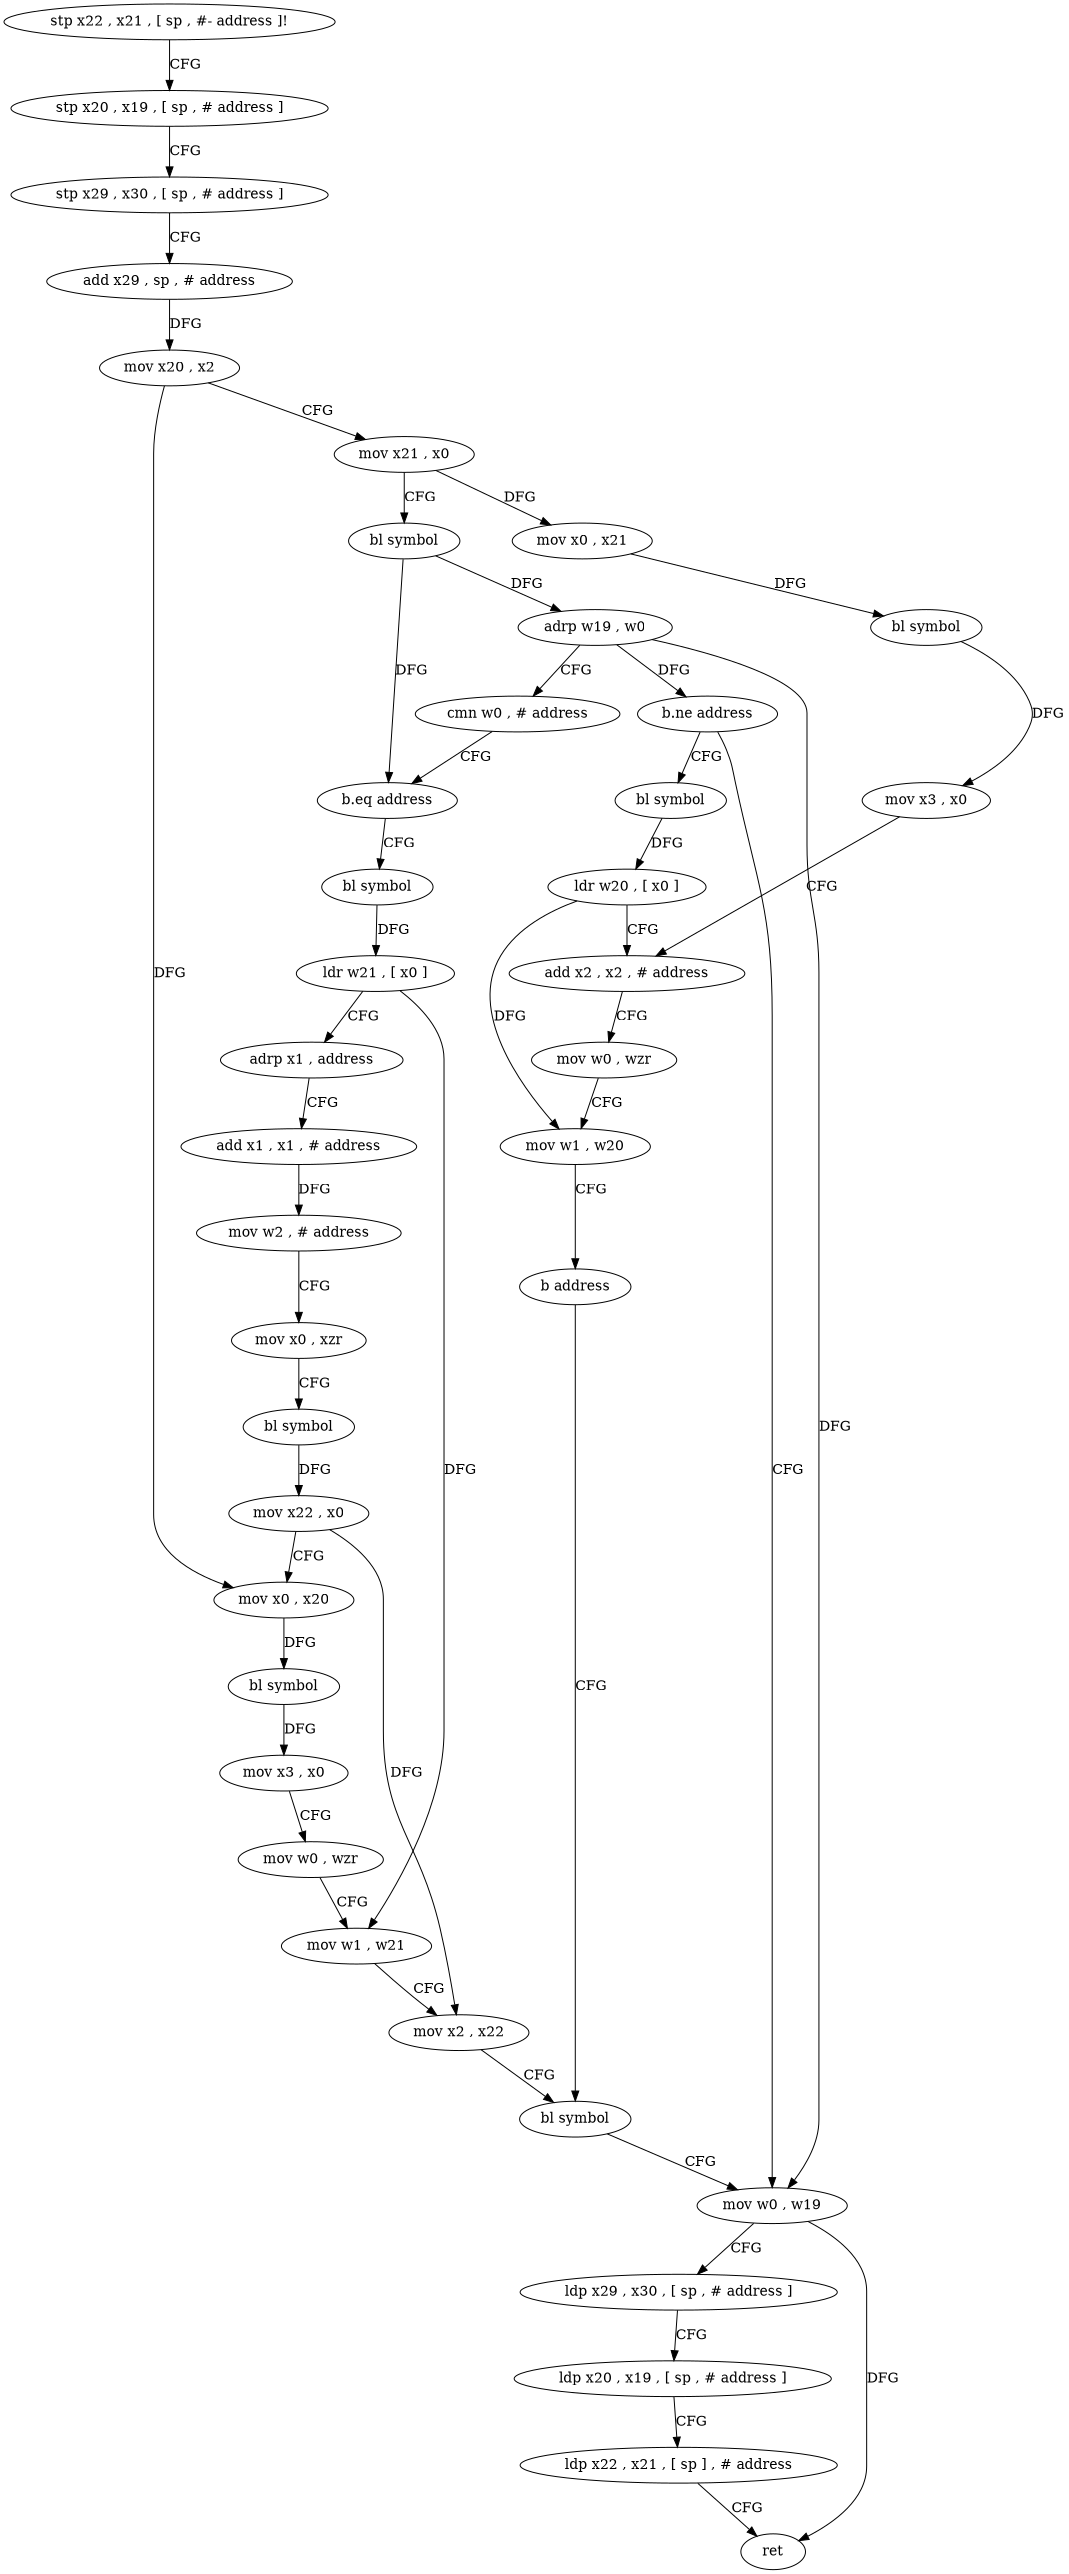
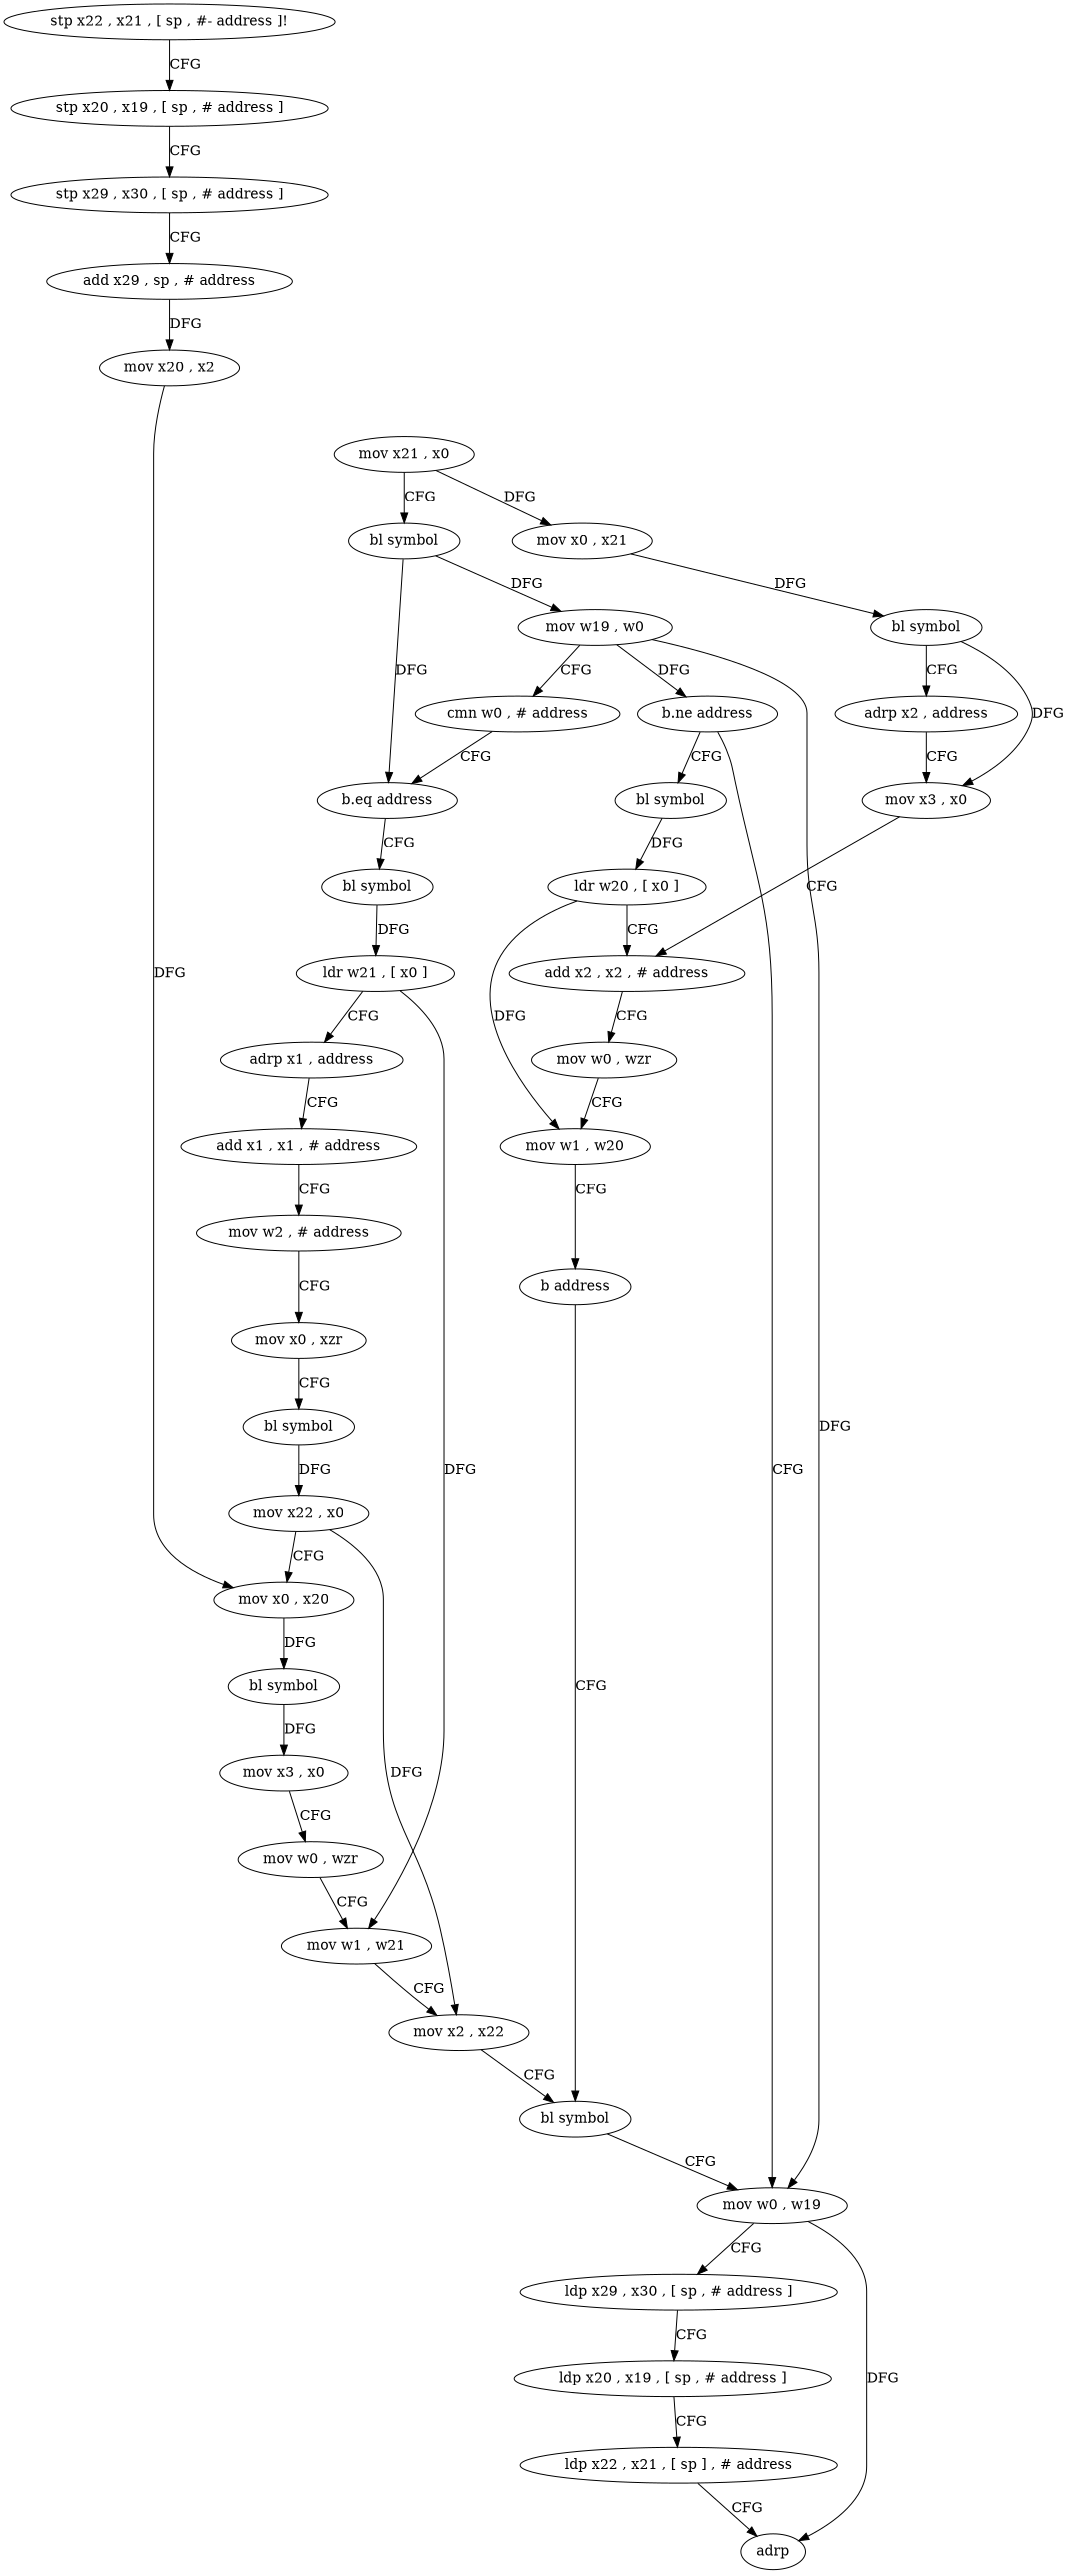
edge "mov x20 , x2" -> "mov x21 , x0": removed, label "CFG"
node "adrp w19 , w0": label "adrp w19 , w0" -> "mov w19 , w0"
node "adrp x2 , address": added
edge "add x1 , x1 , # address" -> "mov w2 , # address": label "DFG" -> "CFG"
node "ret": label "ret" -> "adrp"
